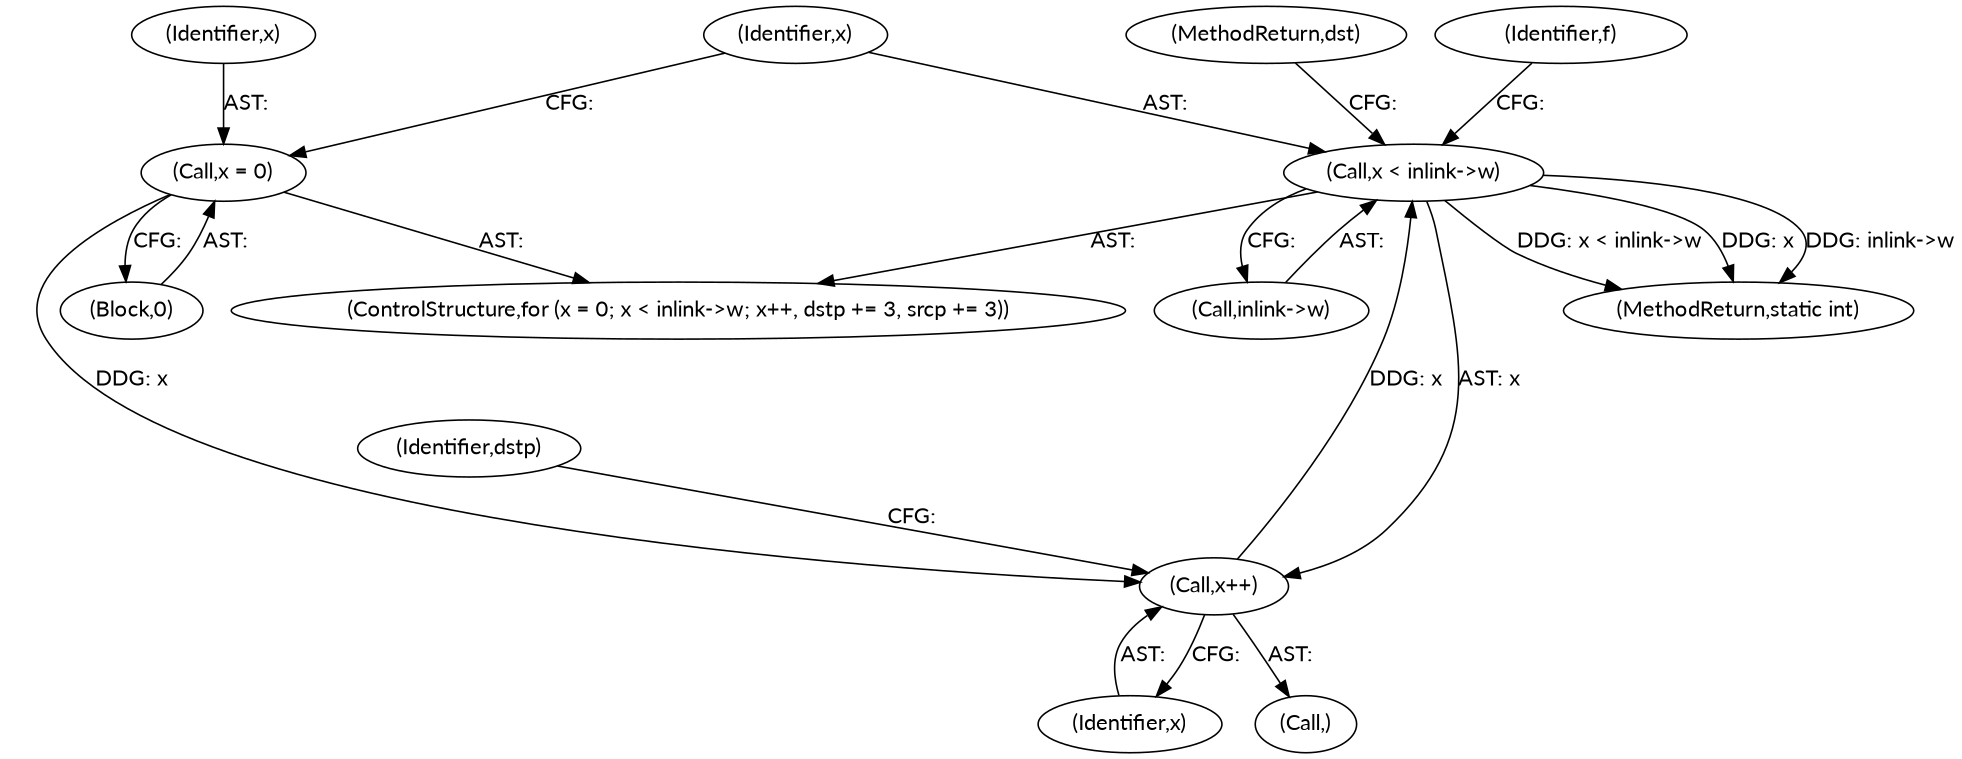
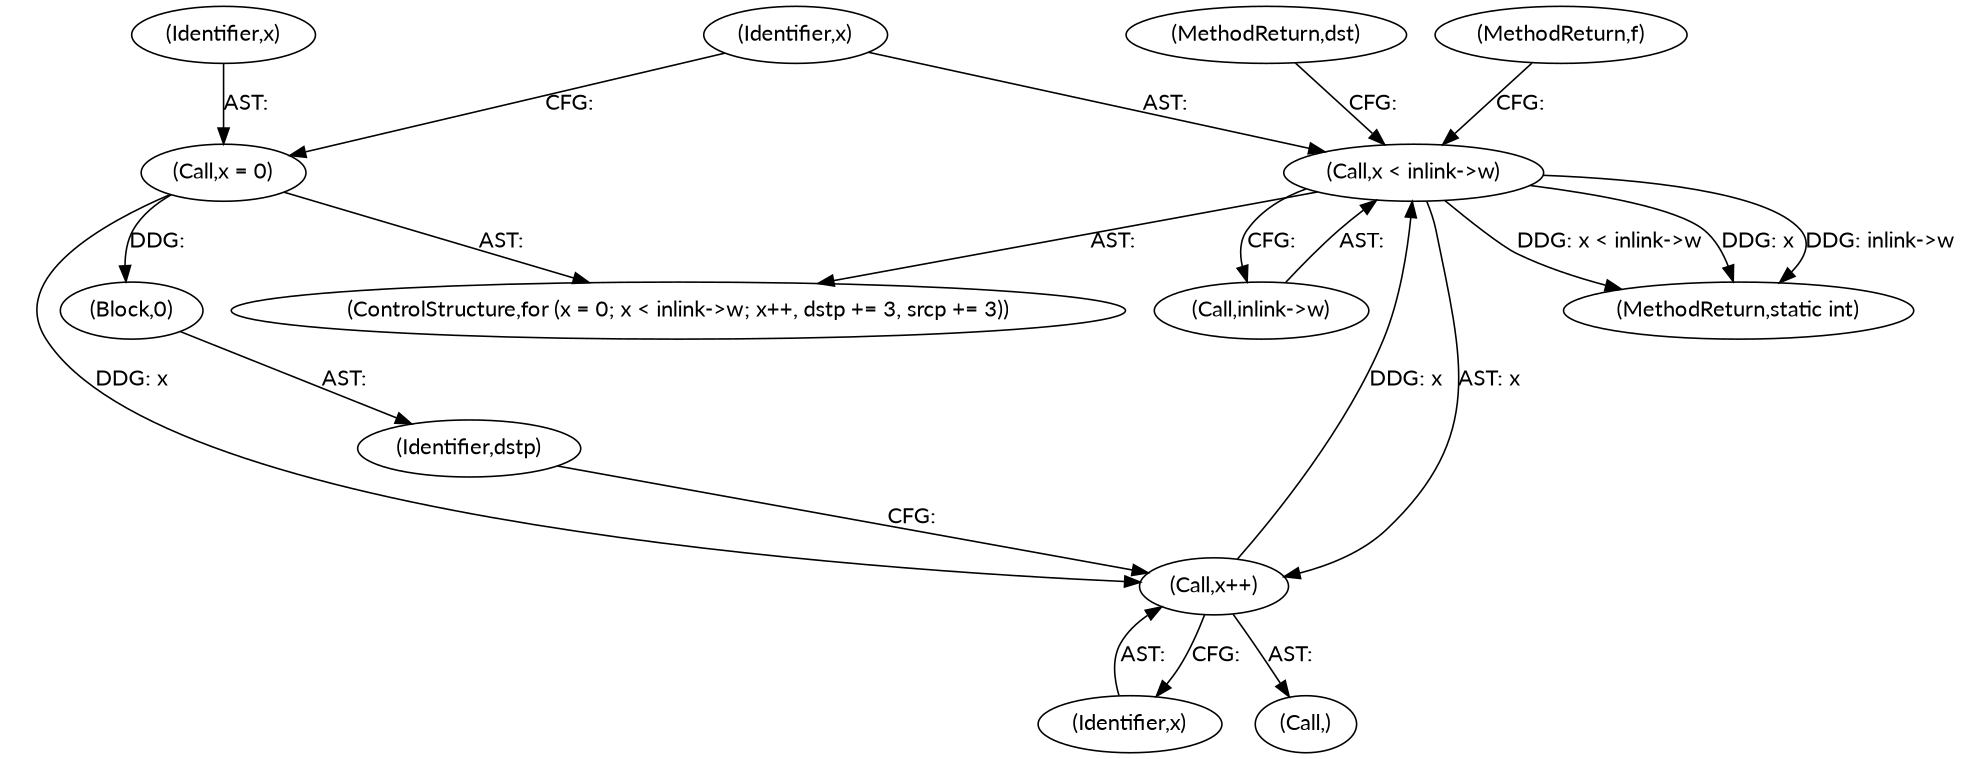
node "(Identifier,f)": label "(Identifier,f)" -> "(MethodReturn,f)"
edge "(Call,x = 0)" -> "(Block,0)": label "CFG: " -> "DDG: "
edge "(Block,0)" -> "(Call,x = 0)": now "(Block,0)" -> "(Identifier,dstp)"
